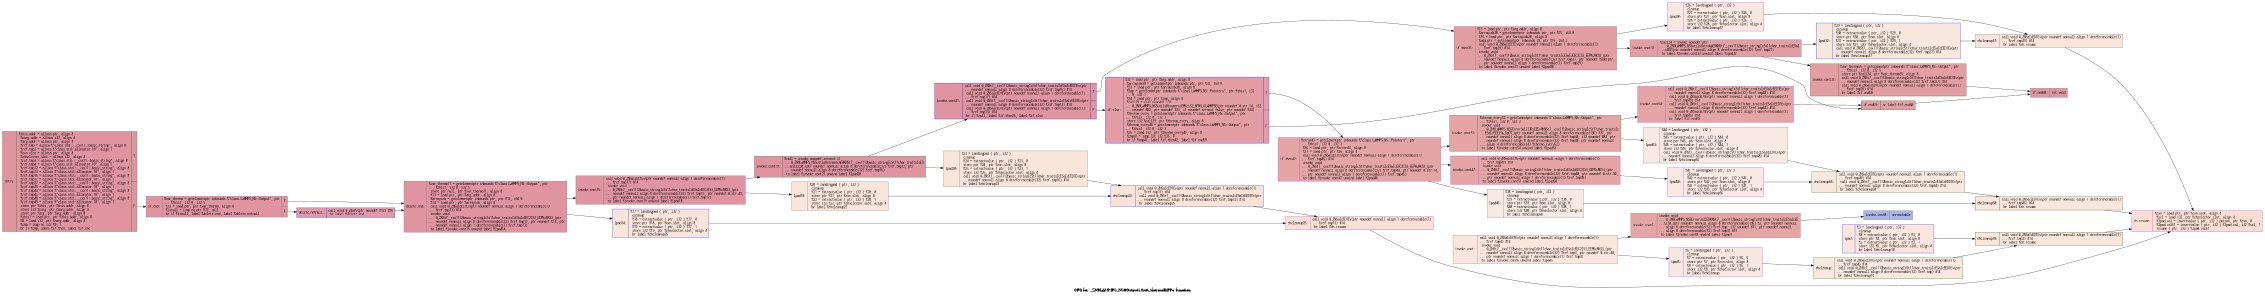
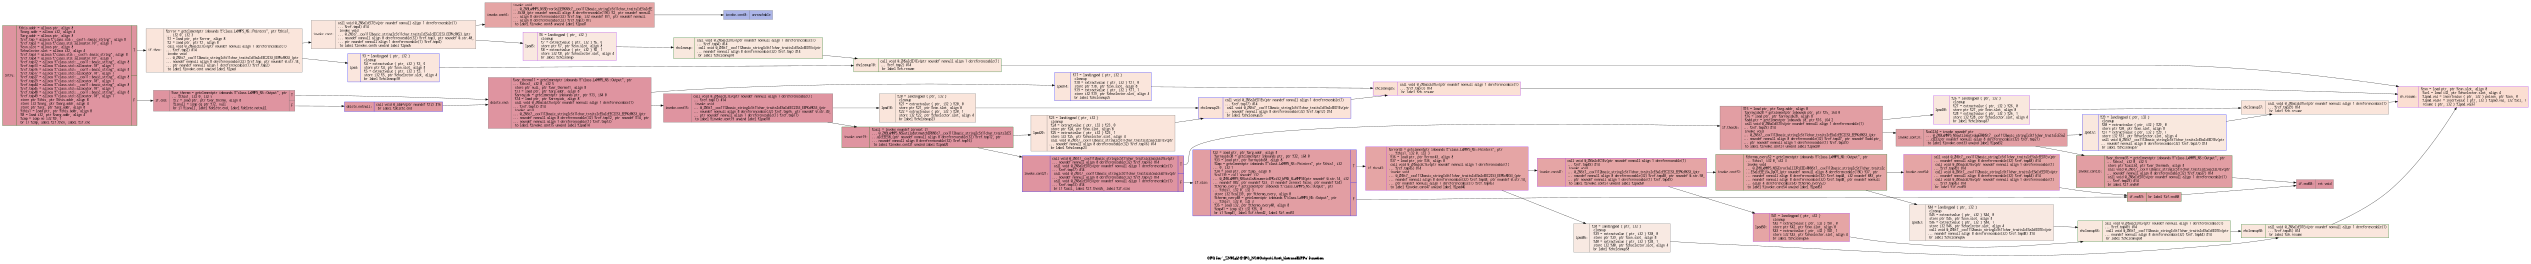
node "if.then:": added
edge "if.then42:" -> "invoke.cont51:": now "invoke.cont47:" -> "invoke.cont51:"
node "lpad50:": fillcolor #efcebd70 -> #c5333470
